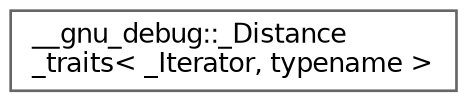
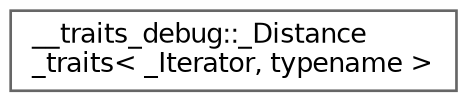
node "__gnu_debug::_Distance _traits< _Iterator, typename >": label "__gnu_debug::_Distance _traits< _Iterator, typename >" -> "__traits_debug::_Distance _traits< _Iterator, typename >"
